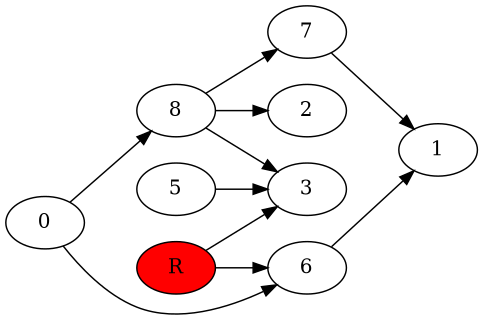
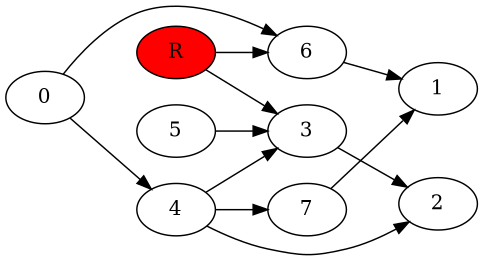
node "8": label "8" -> "4"
edge "3" -> "2": added
